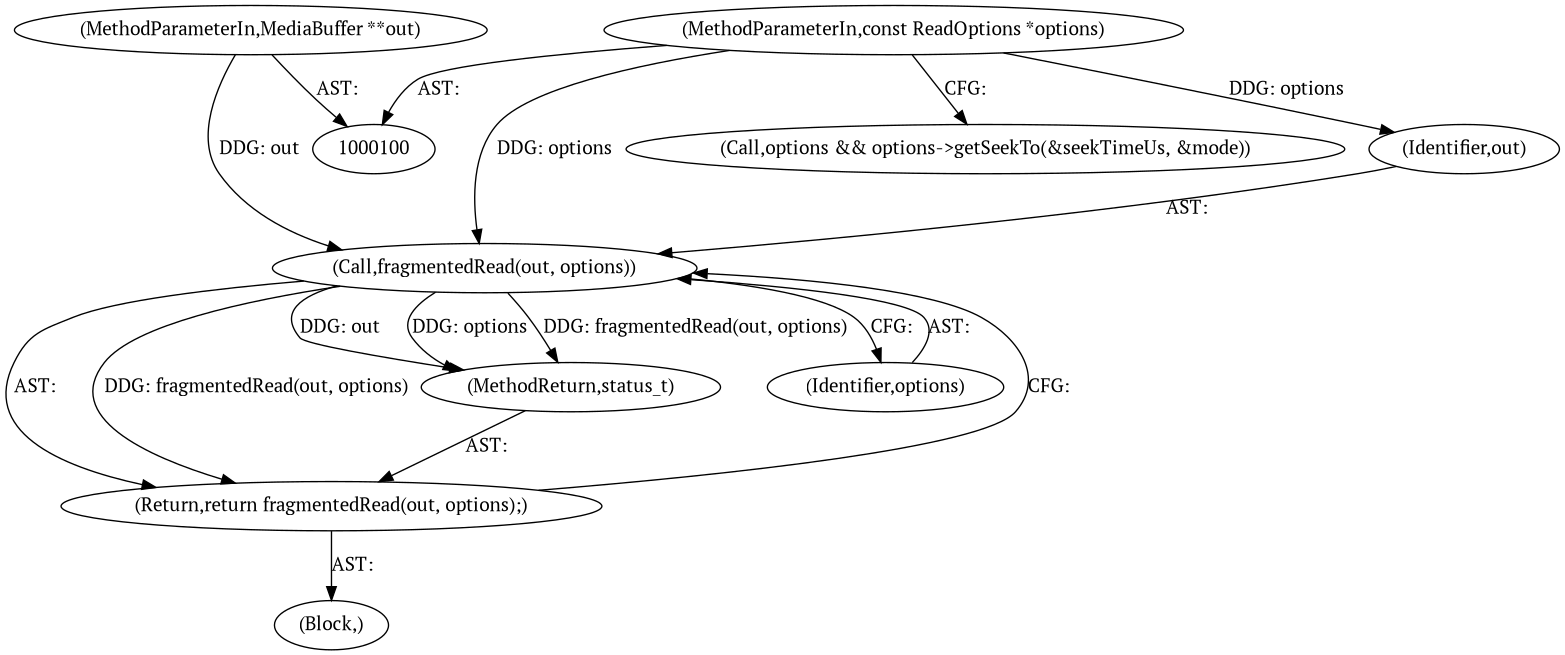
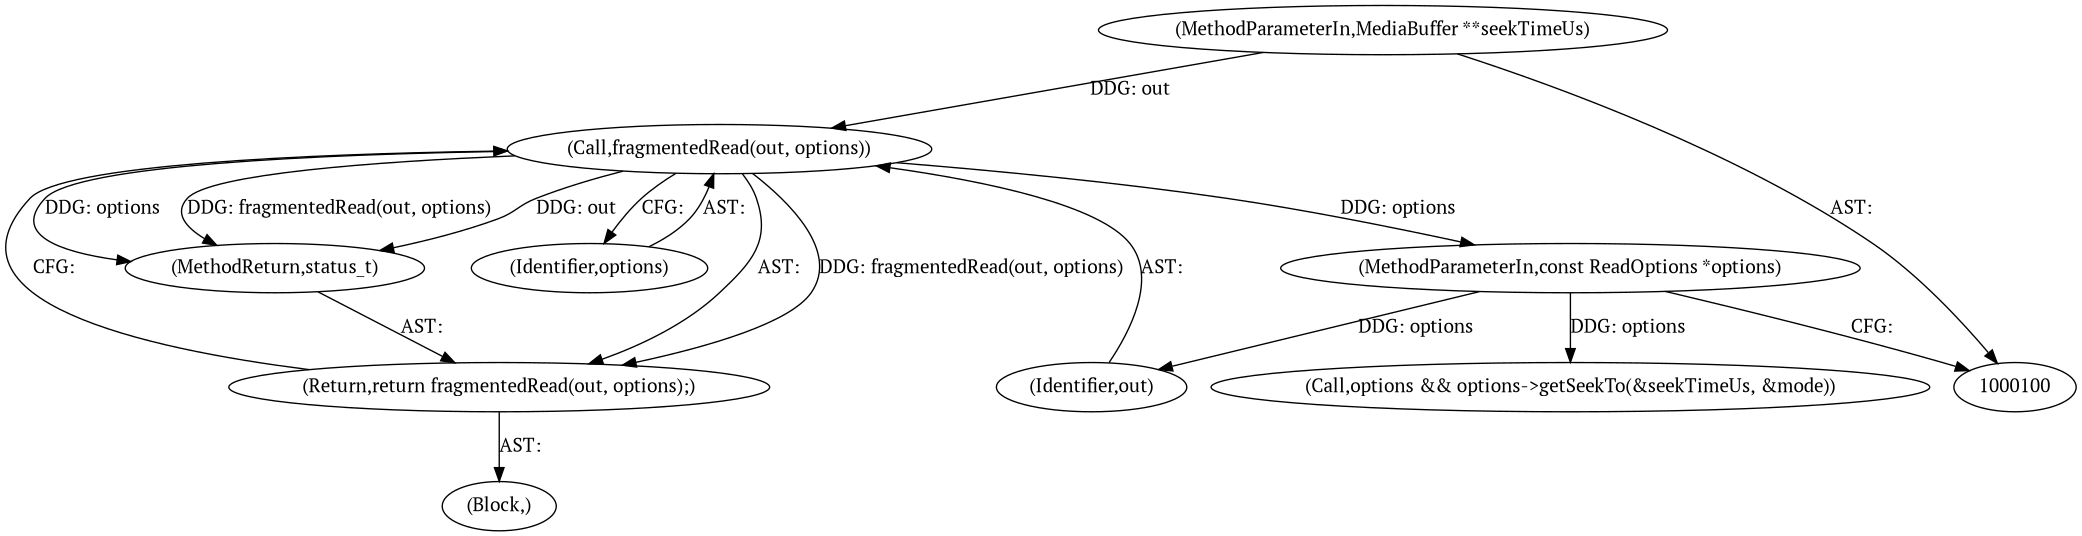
node "(MethodParameterIn,MediaBuffer **out)": label "(MethodParameterIn,MediaBuffer **out)" -> "(MethodParameterIn,MediaBuffer **seekTimeUs)"
edge "(MethodParameterIn,const ReadOptions *options)" -> "1000100": label "AST: " -> "CFG: "
edge "(MethodParameterIn,const ReadOptions *options)" -> "(Call,options && options->getSeekTo(&seekTimeUs, &mode))": label "CFG: " -> "DDG: options"
edge "(MethodParameterIn,const ReadOptions *options)" -> "(Call,fragmentedRead(out, options))": reversed
